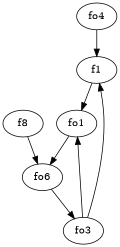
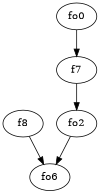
node "fo4": label "fo4" -> "fo0"
node "f1": label "f1" -> "f7"
node "fo1": label "fo1" -> "fo2"
node "fo3": removed
